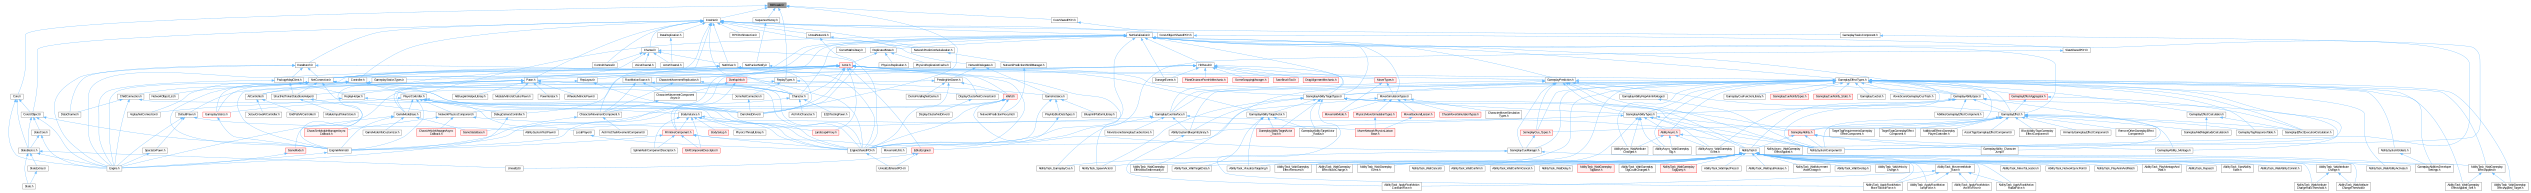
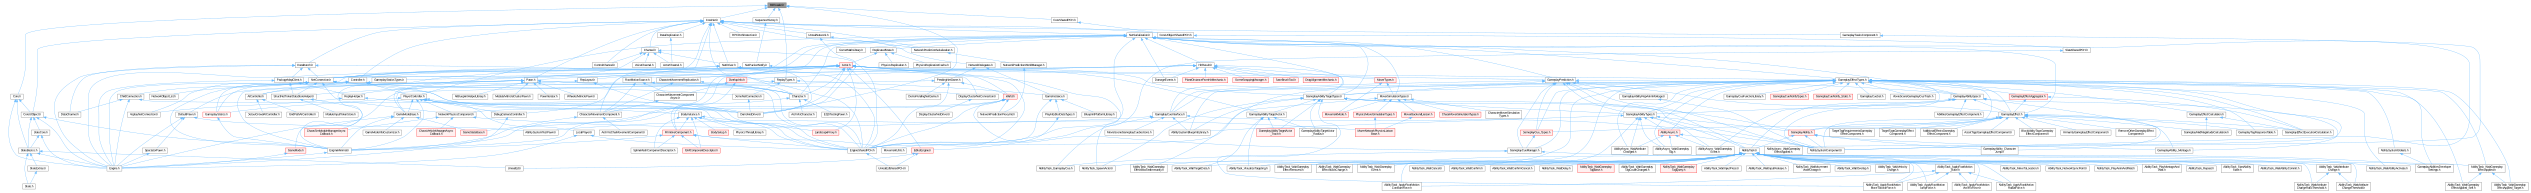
node "AdditionalEffectsGameplay PlayerController.h": label "AdditionalEffectsGameplay PlayerController.h" -> "AdditionalEffectsGameplay EffectComponent.h"
edge "Engine.h" -> "LocalPlayer.h": added
node "AbilityTask_MovementMode _Base.h": label "AbilityTask_MovementMode _Base.h" -> "AbilityTask_ApplyRootMotion _Base.h"
edge "AbilityTask_ApplyRootMotion ConstantForce.h" -> "AbilitySystemBlueprintLibrary.h": now "AbilityTask_ApplyRootMotion ConstantForce.h" -> "AbilityTask.h"
